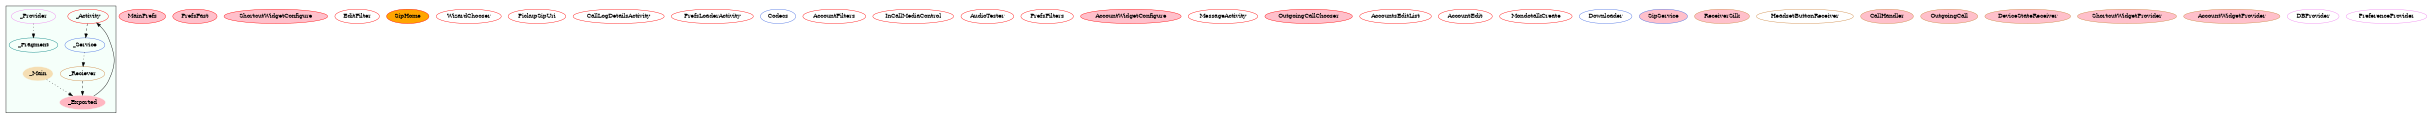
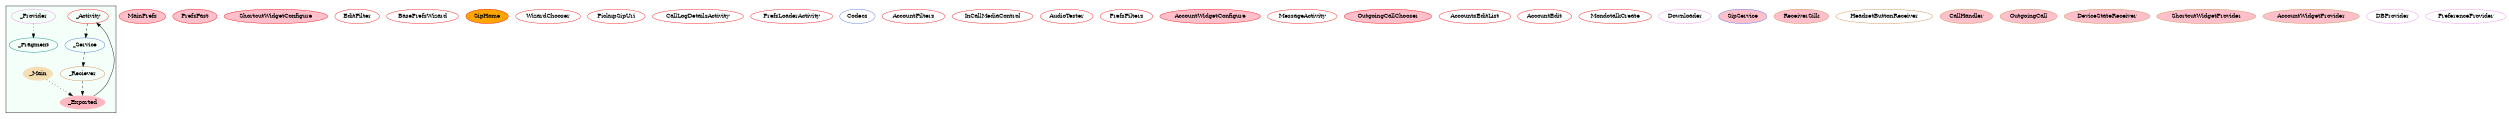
node "BasePrefsWizard": added
node "Downloader": color royalblue -> violet
edge "_Service" -> "_Reciever": style dotted -> dashed
